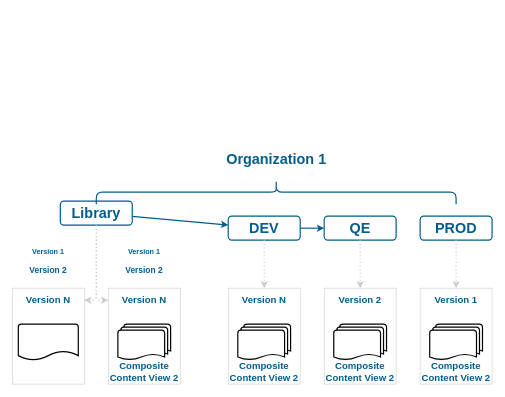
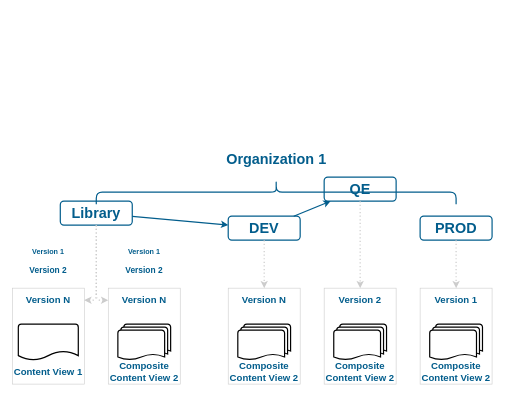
node "QE": moved (360, 228) -> (360, 189)
node "Content View 1": added
